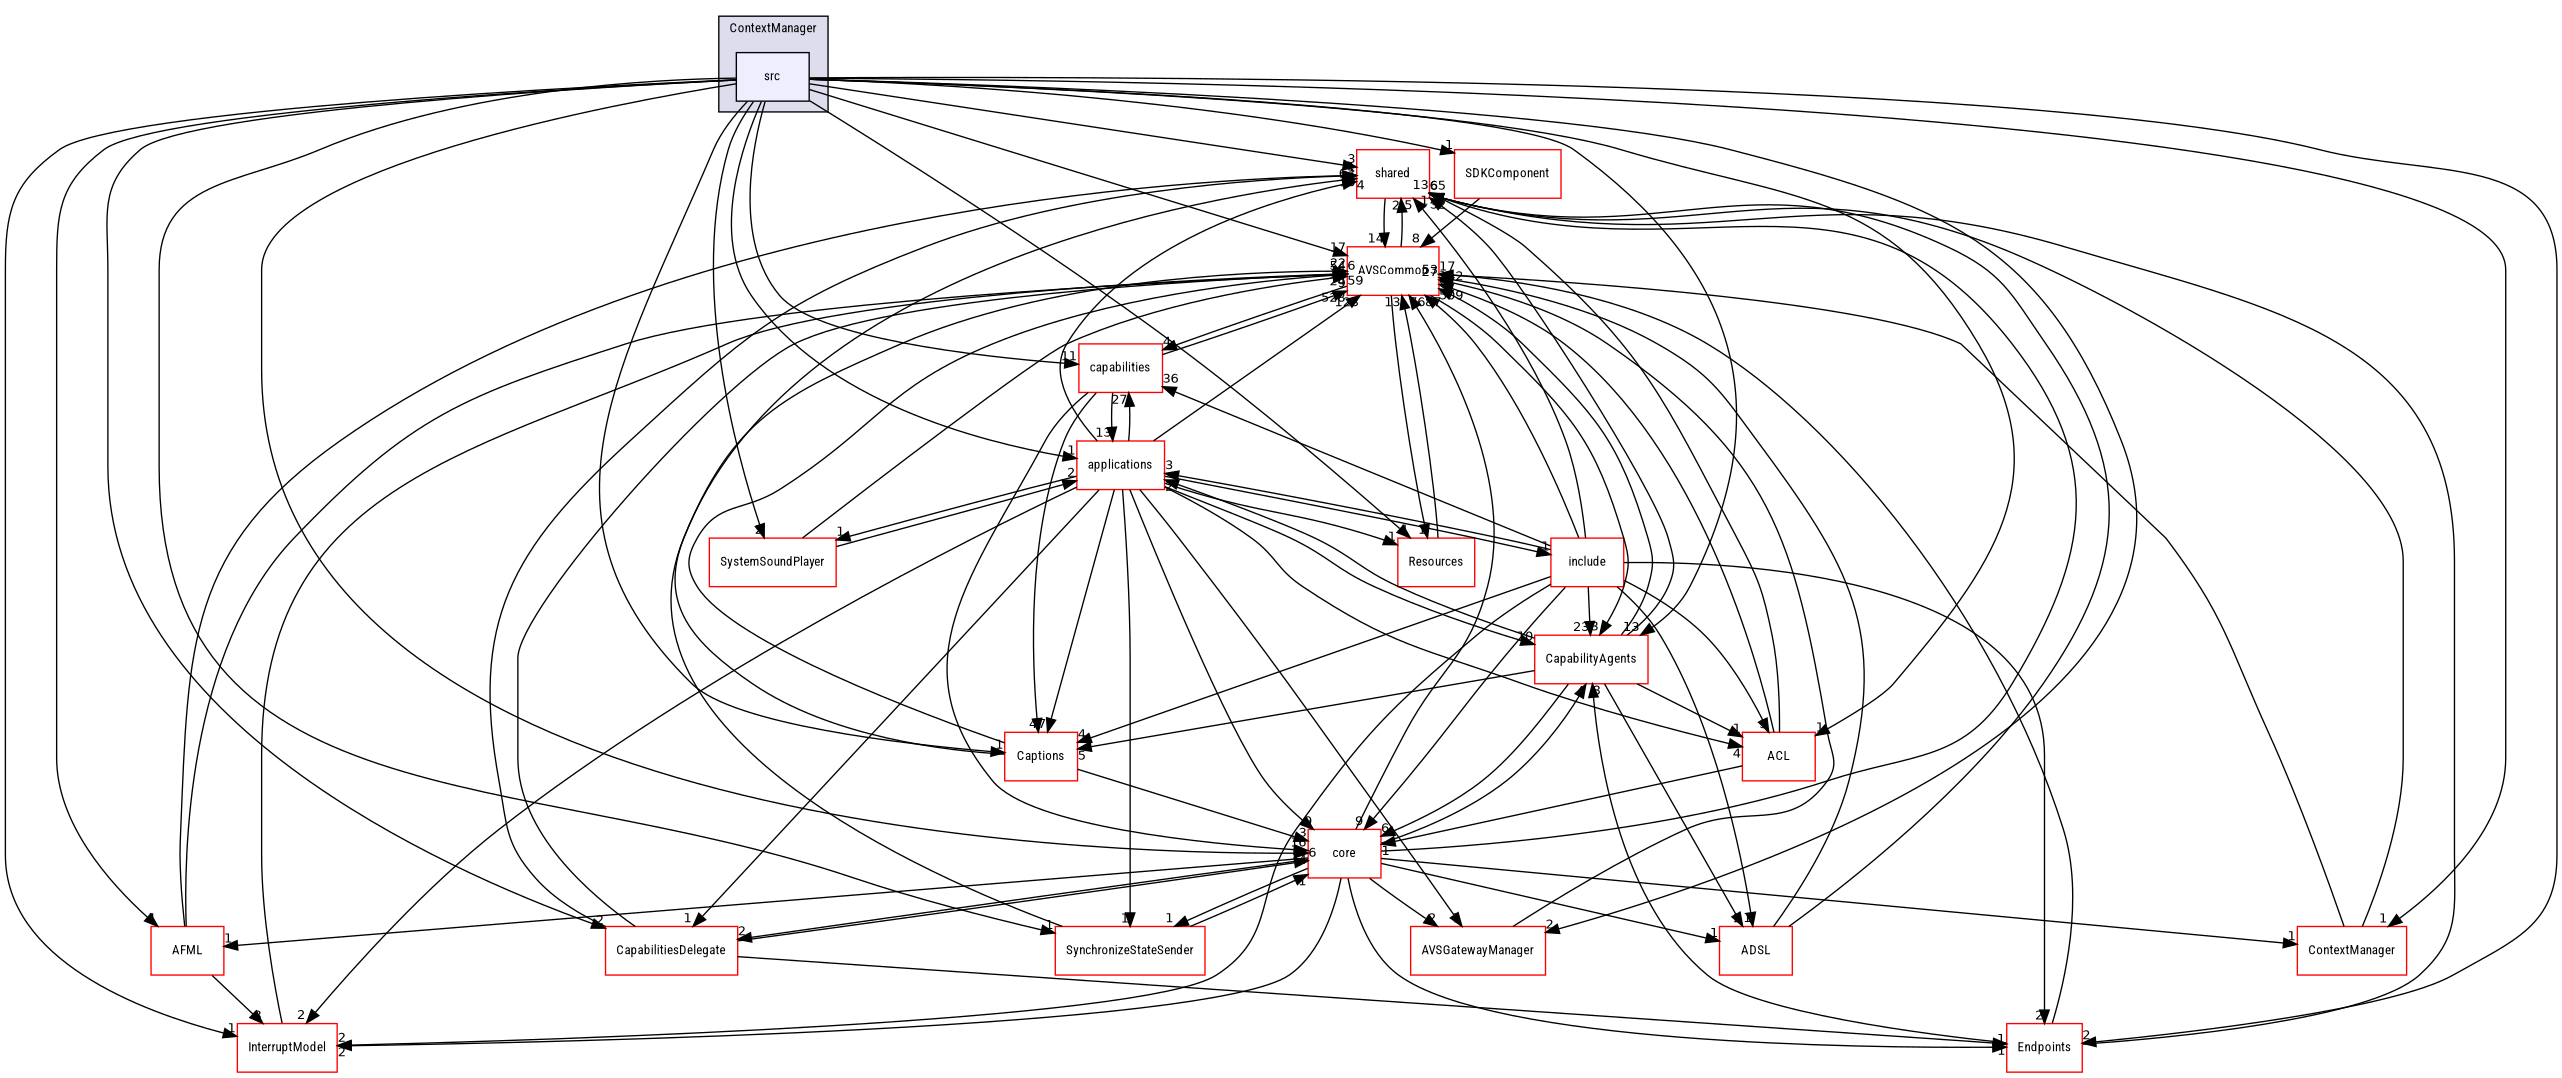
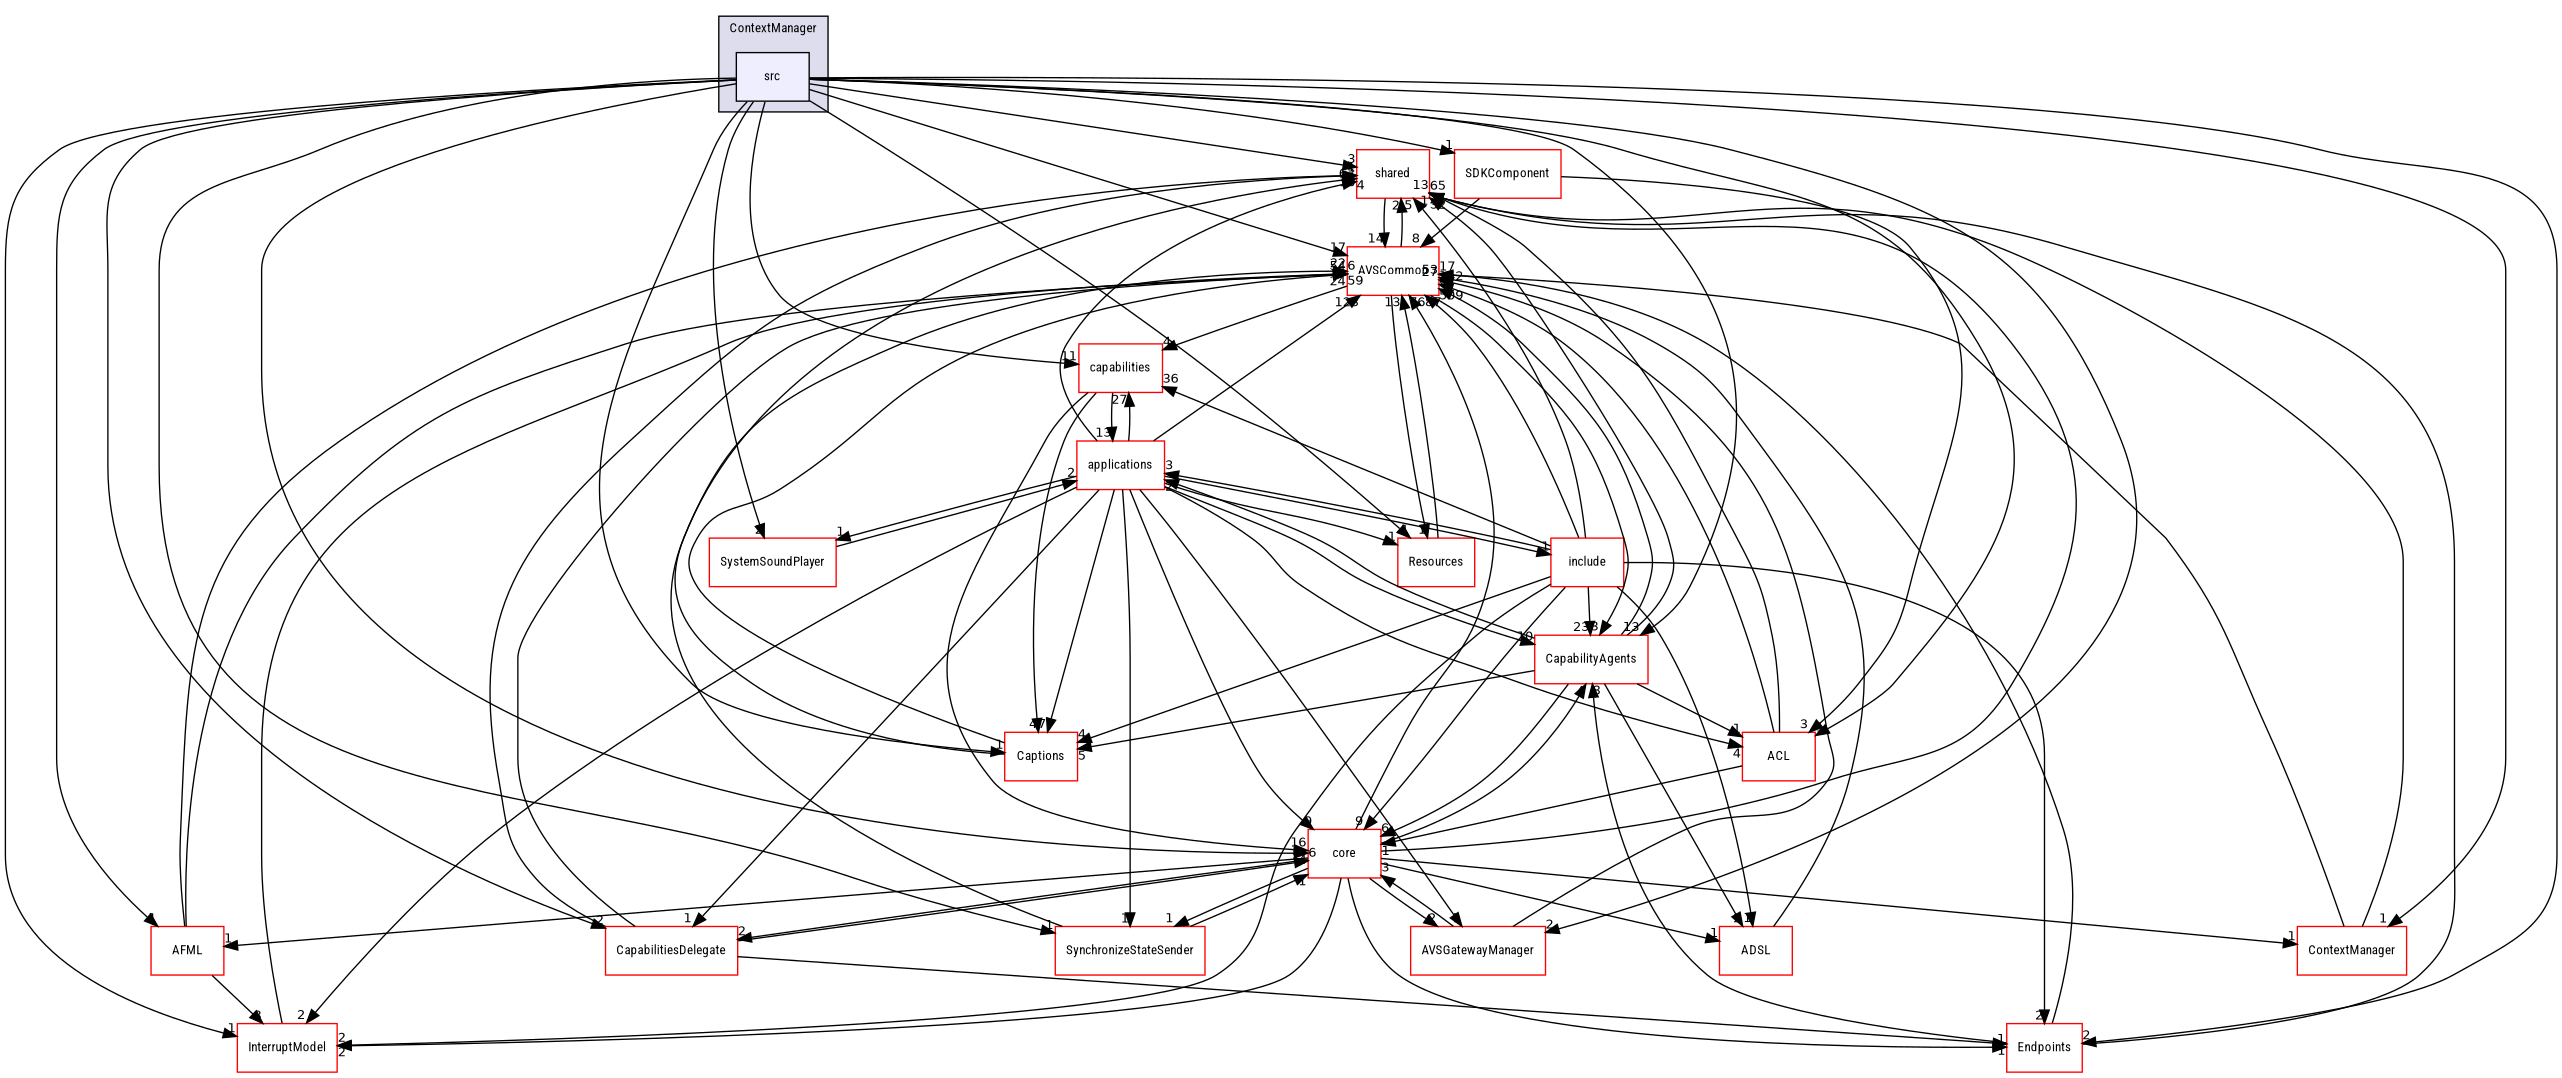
edge "capabilities" -> "AVSCommon": removed
edge "src" -> "applications": removed
edge "ADSL" -> "shared": removed
edge "SystemSoundPlayer" -> "AVSCommon": removed
edge "include" -> "ACL": now "SDKComponent" -> "ACL"
edge "Captions" -> "core": now "AVSGatewayManager" -> "core"
